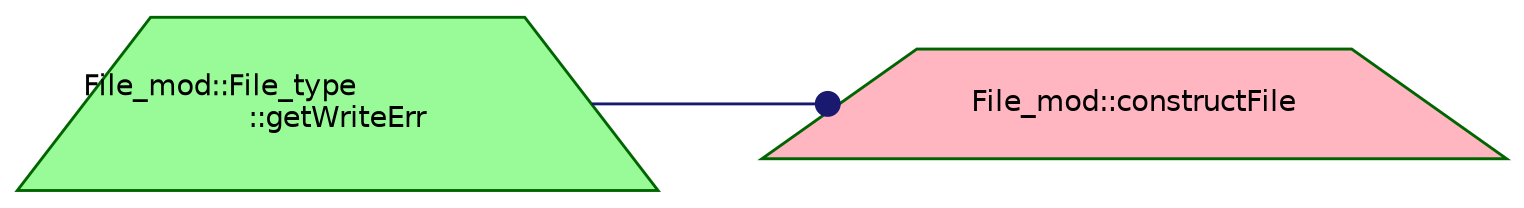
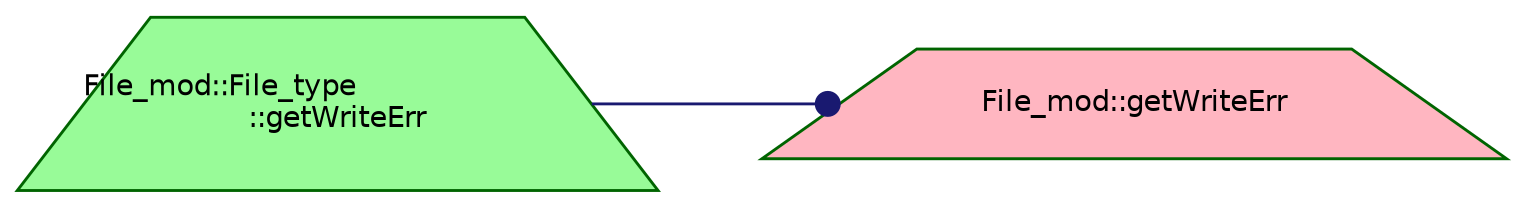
node "File_mod::constructFile": label "File_mod::constructFile" -> "File_mod::getWriteErr"
